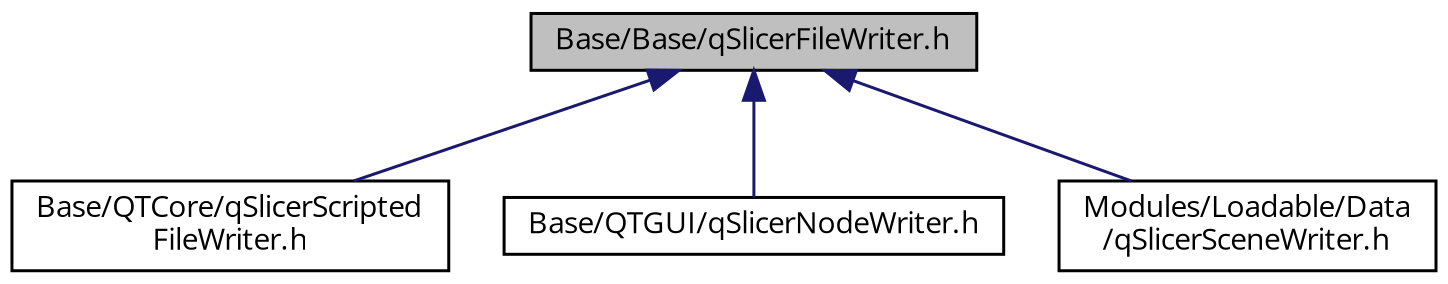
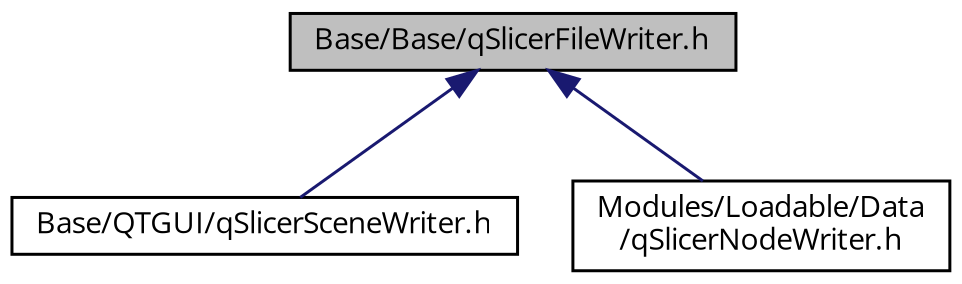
node "Base/QTCore/qSlicerScripted FileWriter.h": removed
node "Base/QTGUI/qSlicerNodeWriter.h": label "Base/QTGUI/qSlicerNodeWriter.h" -> "Base/QTGUI/qSlicerSceneWriter.h"
node "Modules/Loadable/Data /qSlicerSceneWriter.h": label "Modules/Loadable/Data /qSlicerSceneWriter.h" -> "Modules/Loadable/Data /qSlicerNodeWriter.h"
